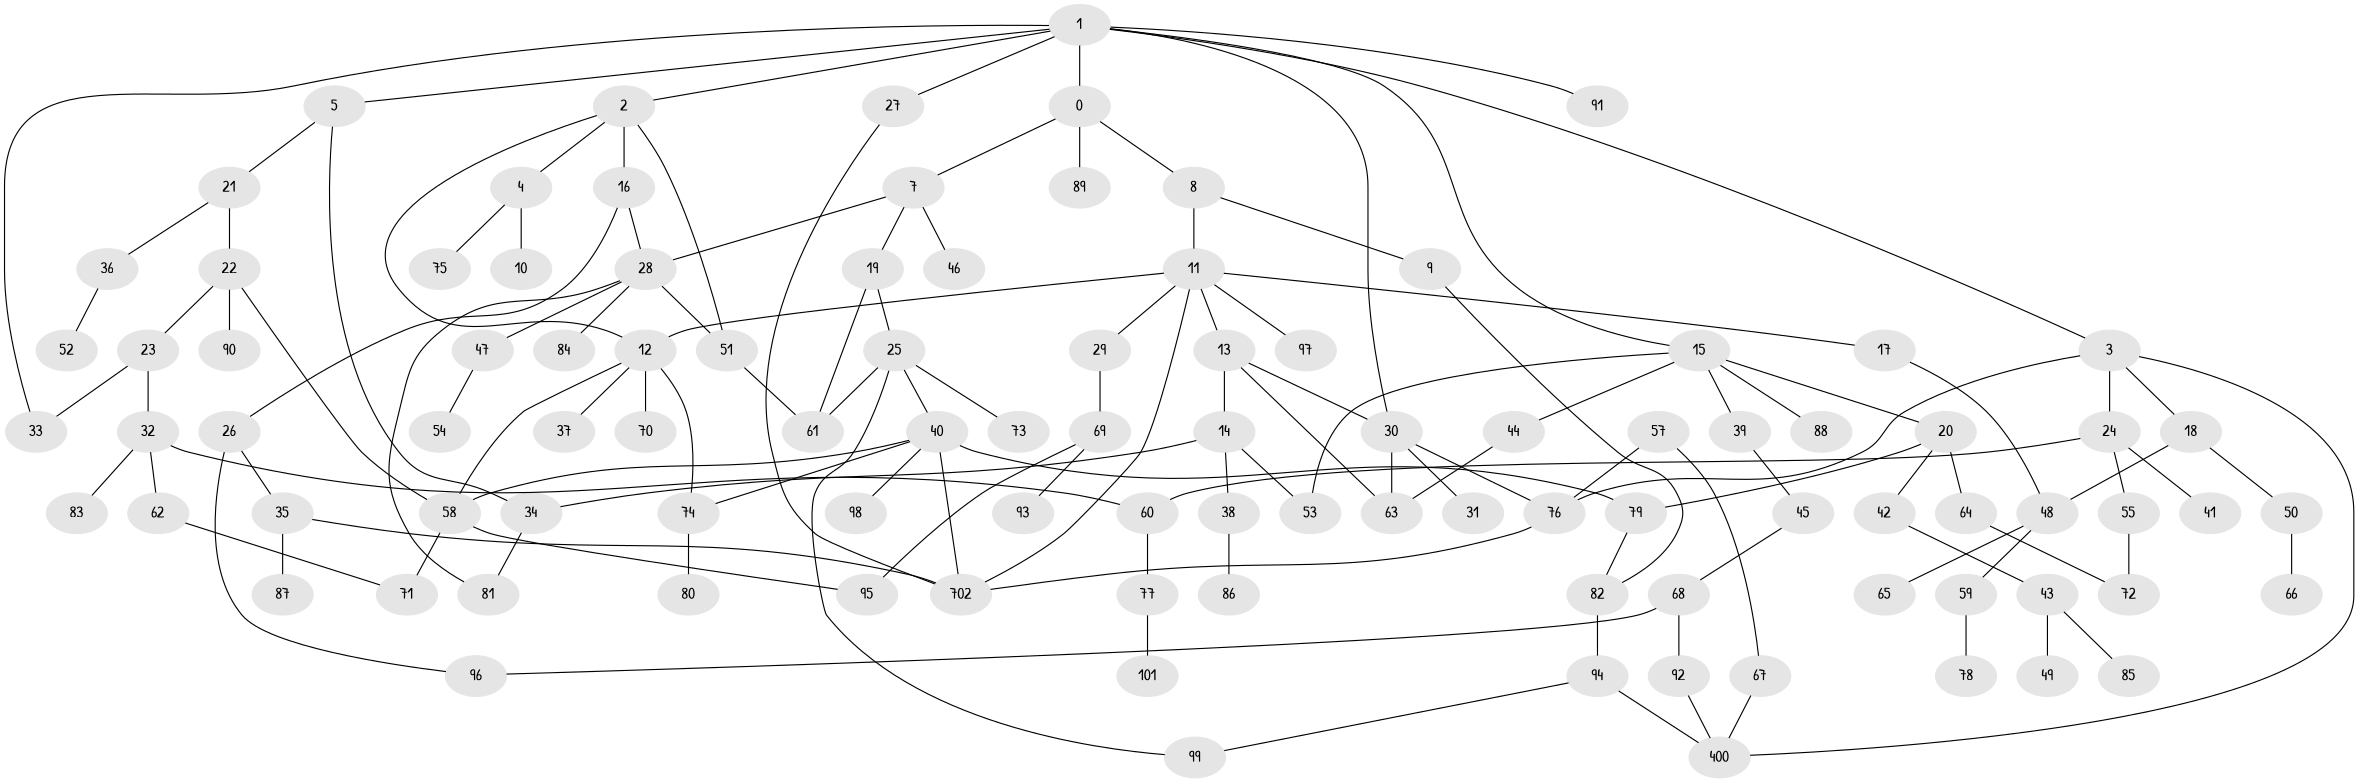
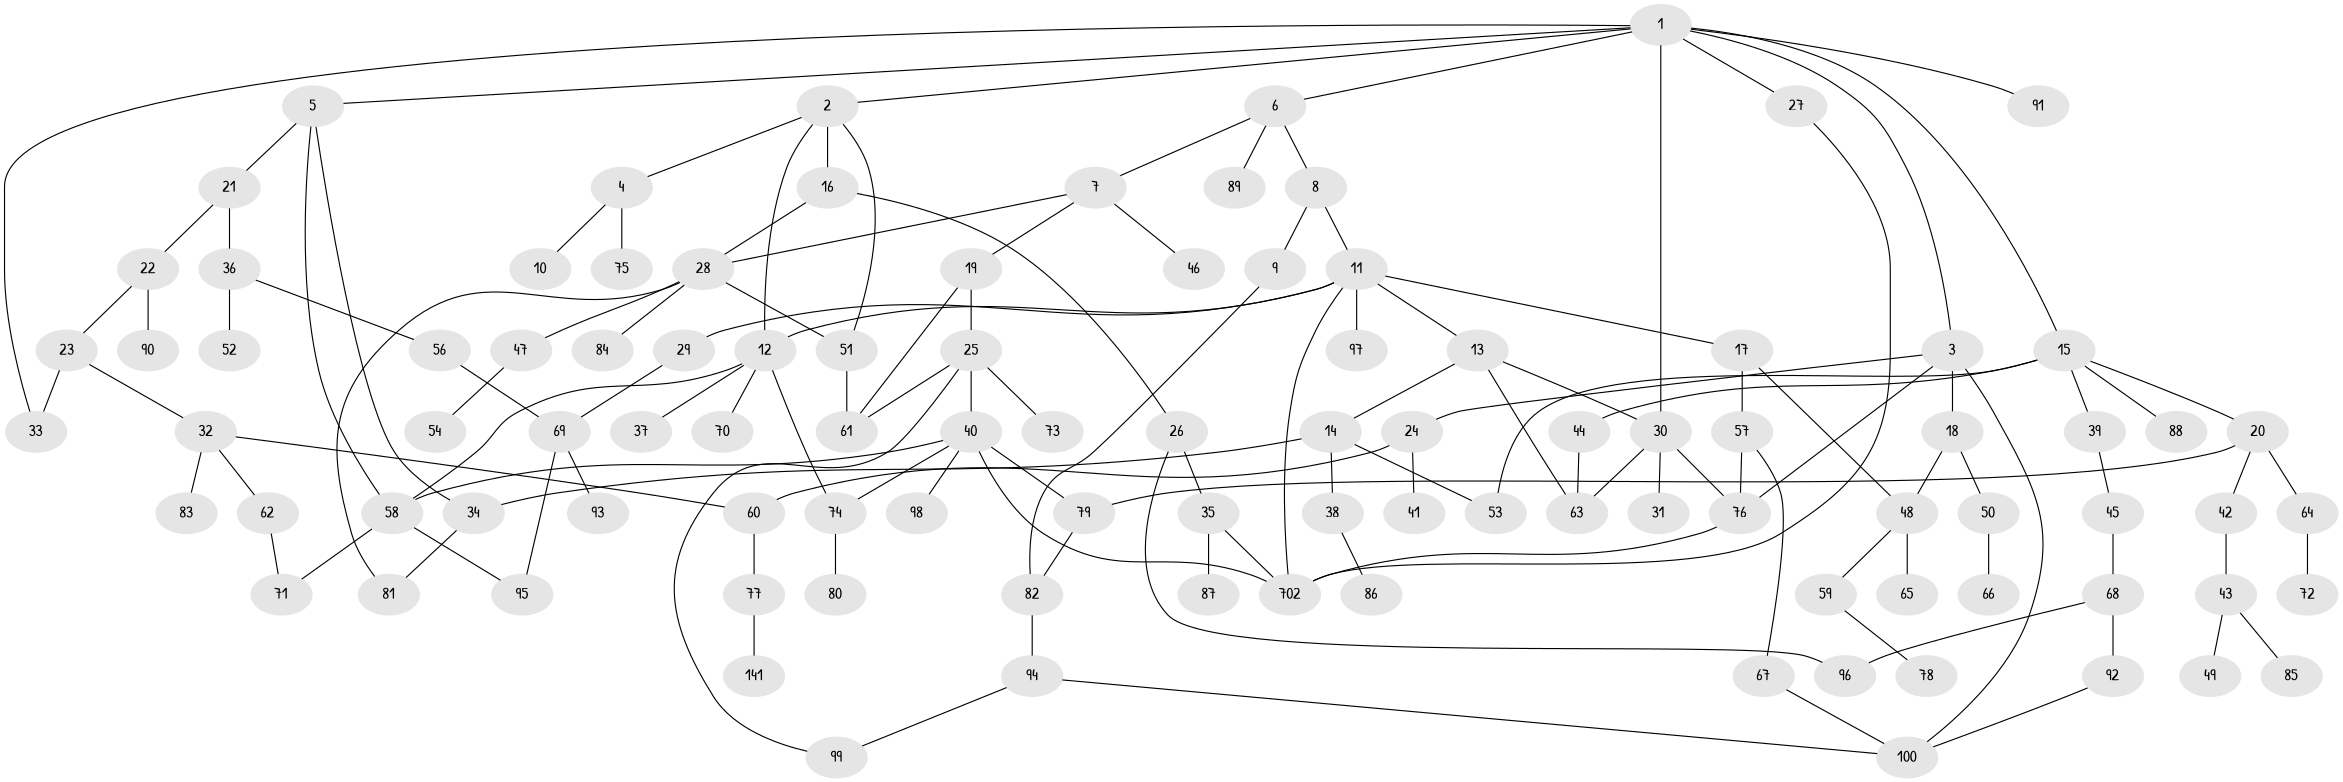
node "0": label "0" -> "6"
node "56": added
edge "17" -- "57": added
edge "22" -- "58": now "5" -- "58"
node "55": removed
node "101": label "101" -> "141"
node "400": label "400" -> "100"
